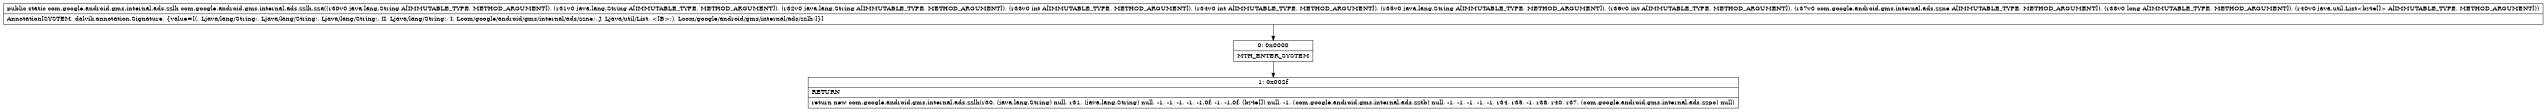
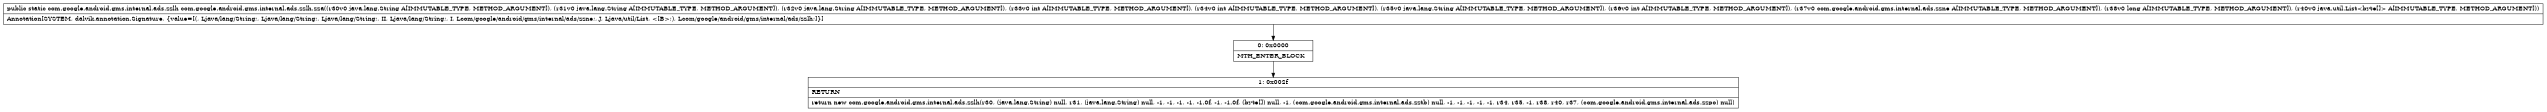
node "0: 0x0000": text "MTH_ENTER_SYSTEM" -> "MTH_ENTER_BLOCK"
